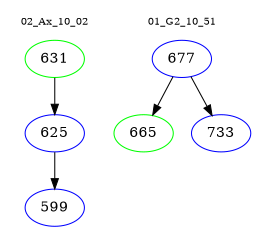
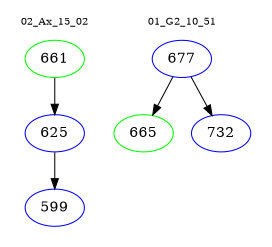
cluster "02_Ax_10_02": label "02_Ax_10_02" -> "02_Ax_15_02"
node "631": label "631" -> "661"
node "733": label "733" -> "732"
